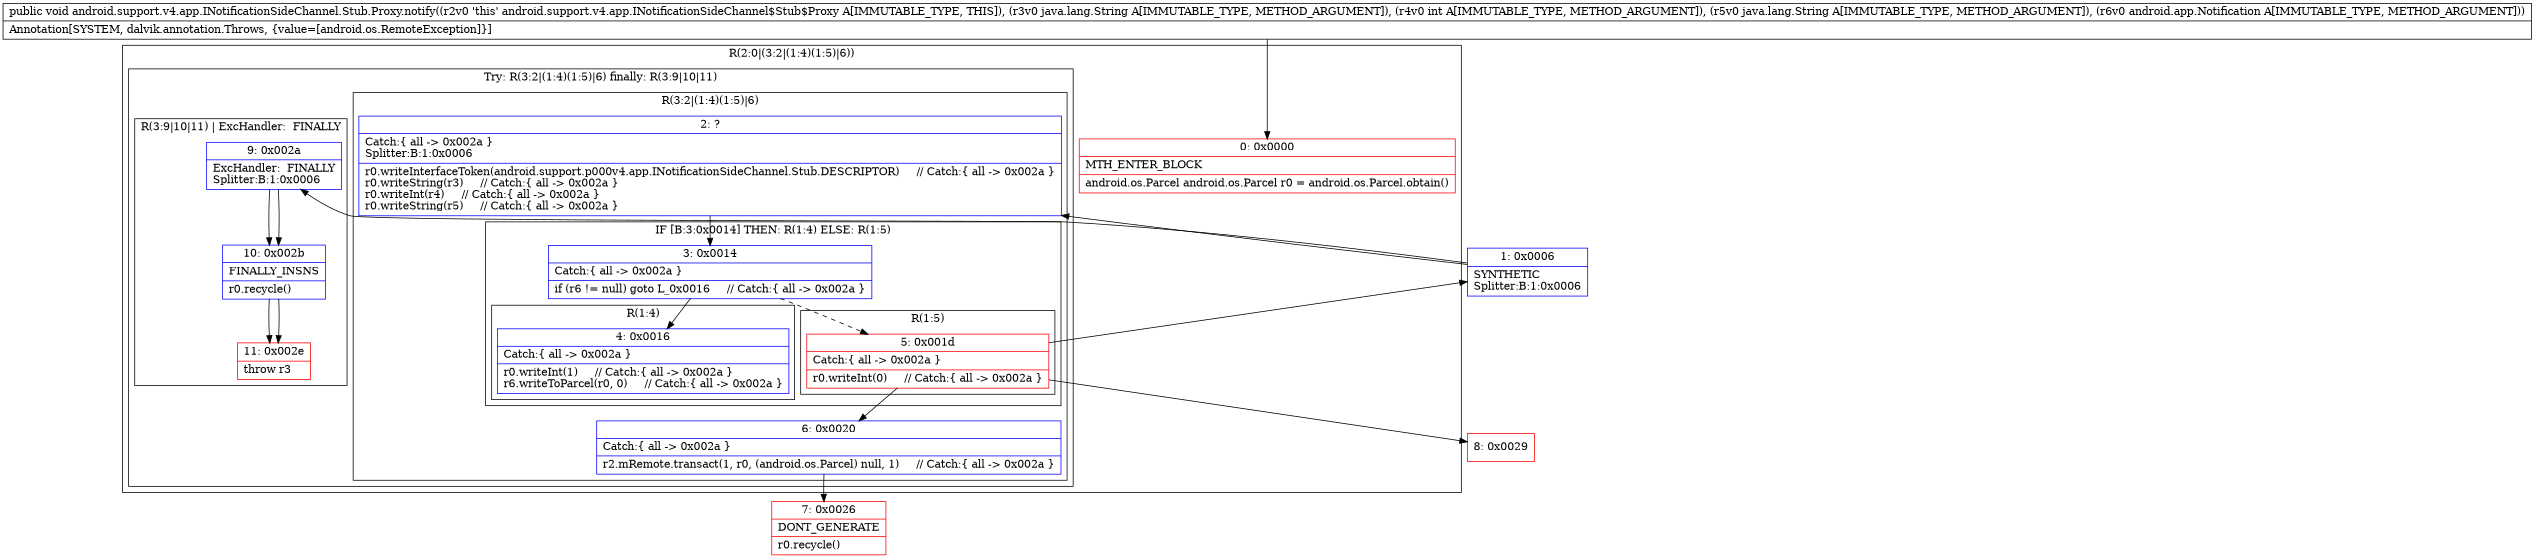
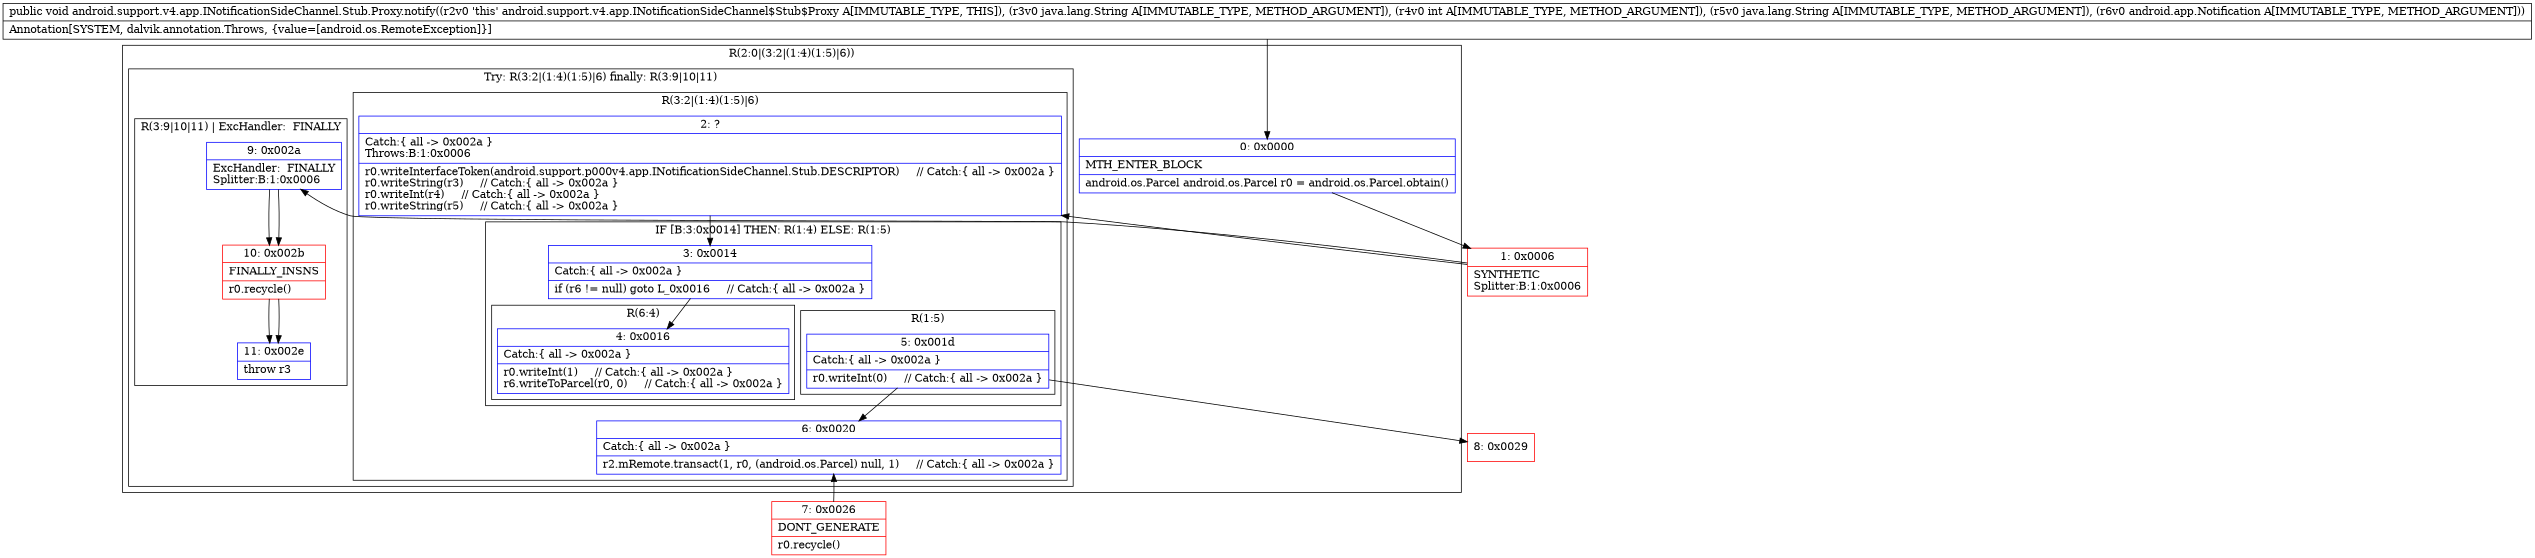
node "2: ?": text "Splitter:B:1:0x0006" -> "Throws:B:1:0x0006"
node "0: 0x0000": color red -> blue
node "10: 0x002b": color blue -> red
node "1: 0x0006": color blue -> red
edge "5: 0x001d" -> "1: 0x0006": now "0: 0x0000" -> "1: 0x0006"
cluster "R(1:4)": label "R(1:4)" -> "R(6:4)"
edge "3: 0x0014" -> "5: 0x001d": removed
node "11: 0x002e": color red -> blue
node "5: 0x001d": color red -> blue
edge "6: 0x0020" -> "7: 0x0026": reversed
